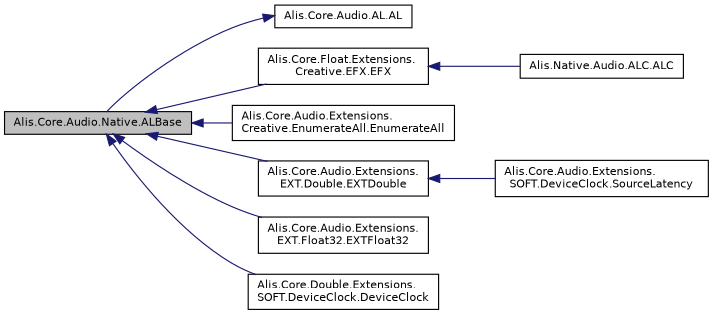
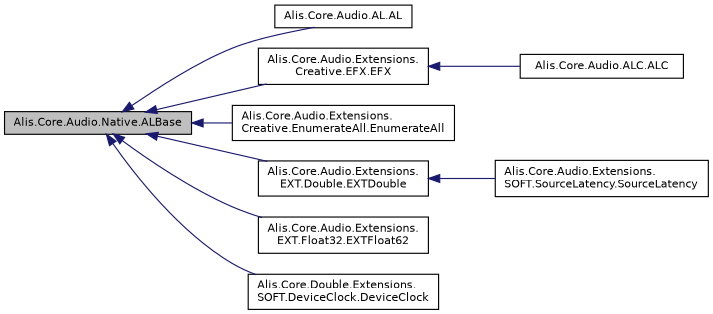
edge "Alis.Core.Audio.Native.ALBase" -> "Alis.Core.Audio.AL.AL": reversed
node "Alis.Core.Float.Extensions. Creative.EFX.EFX": label "Alis.Core.Float.Extensions. Creative.EFX.EFX" -> "Alis.Core.Audio.Extensions. Creative.EFX.EFX"
node "Alis.Native.Audio.ALC.ALC": label "Alis.Native.Audio.ALC.ALC" -> "Alis.Core.Audio.ALC.ALC"
node "Alis.Core.Audio.Extensions. SOFT.DeviceClock.SourceLatency": label "Alis.Core.Audio.Extensions. SOFT.DeviceClock.SourceLatency" -> "Alis.Core.Audio.Extensions. SOFT.SourceLatency.SourceLatency"
node "Alis.Core.Audio.Extensions. EXT.Float32.EXTFloat32": label "Alis.Core.Audio.Extensions. EXT.Float32.EXTFloat32" -> "Alis.Core.Audio.Extensions. EXT.Float32.EXTFloat62"
